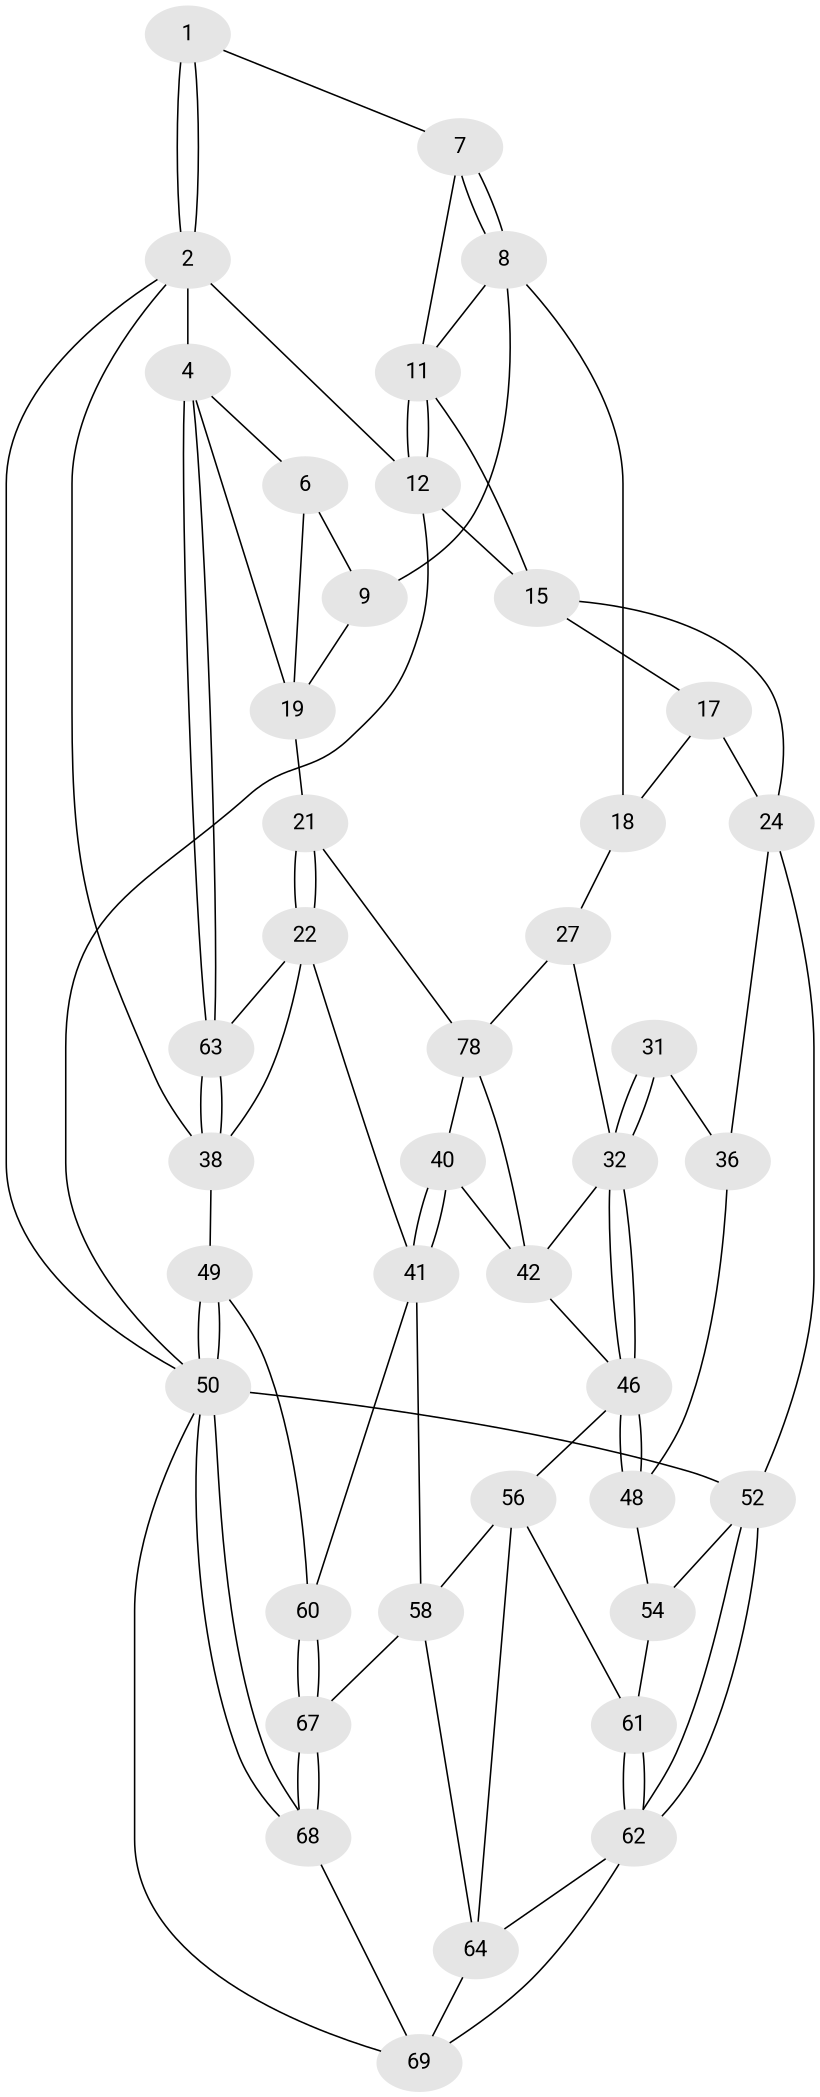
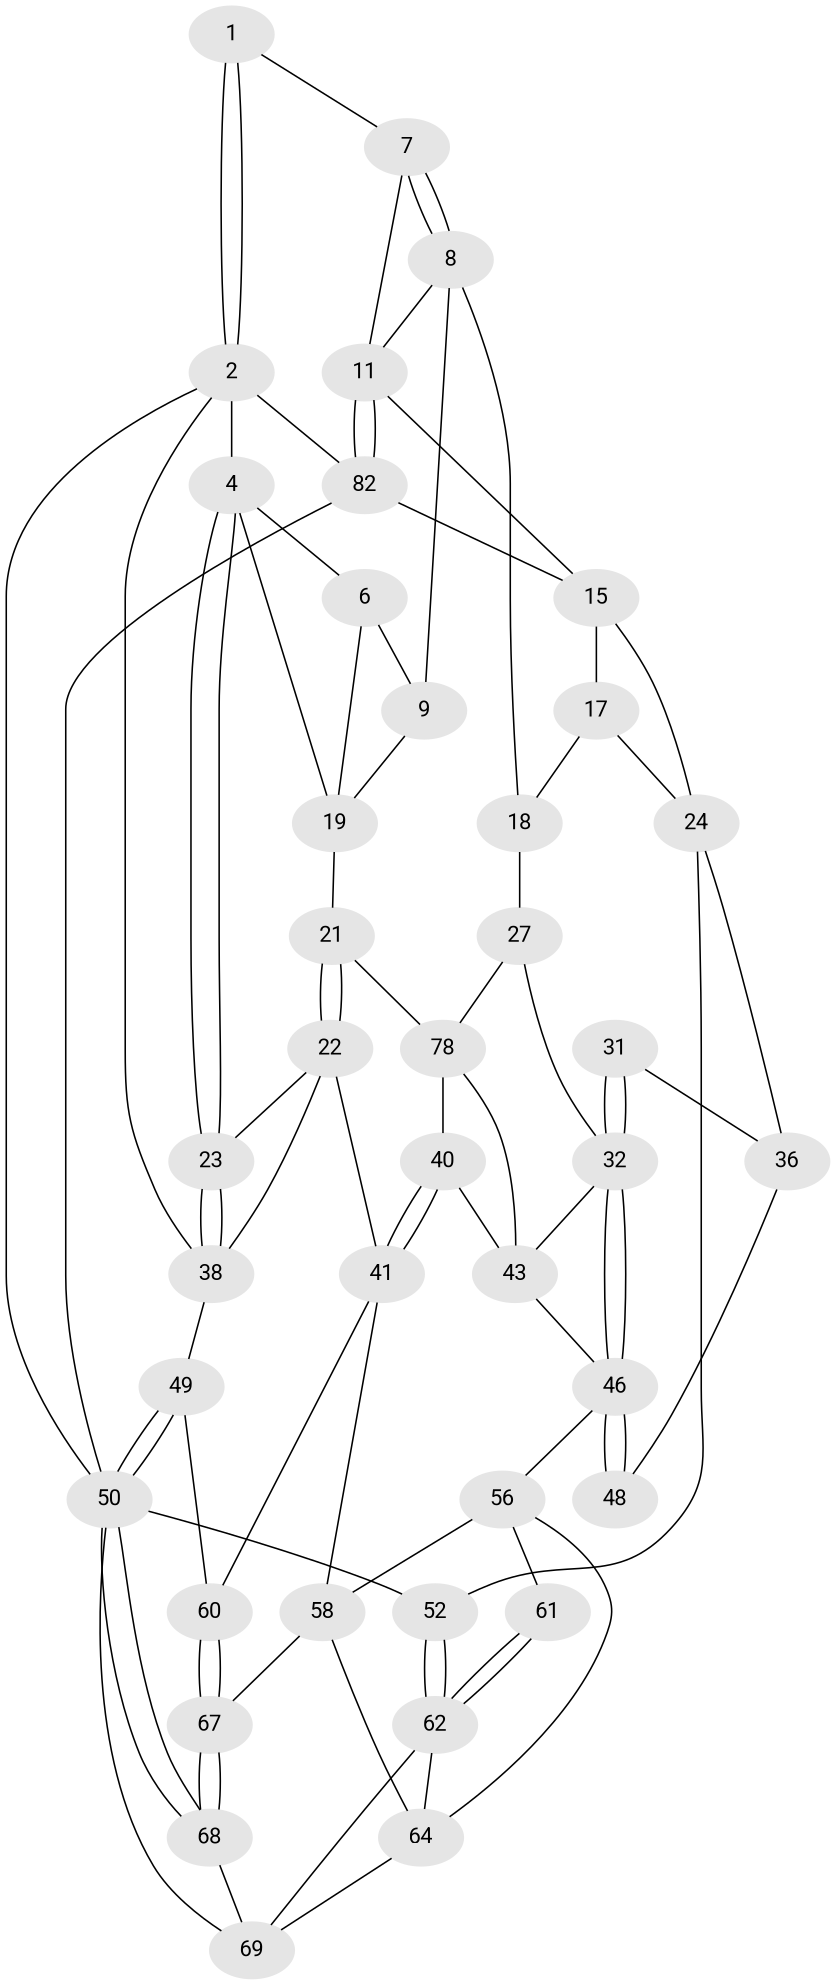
node "12": label "12" -> "82"
node "63": label "63" -> "23"
node "42": label "42" -> "43"
node "54": removed
